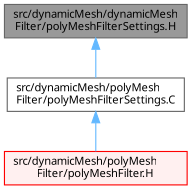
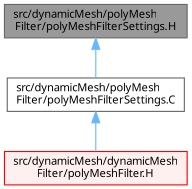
node "src/dynamicMesh/dynamicMesh Filter/polyMeshFilterSettings.H": label "src/dynamicMesh/dynamicMesh Filter/polyMeshFilterSettings.H" -> "src/dynamicMesh/polyMesh Filter/polyMeshFilterSettings.H"
node "src/dynamicMesh/polyMesh Filter/polyMeshFilter.H": label "src/dynamicMesh/polyMesh Filter/polyMeshFilter.H" -> "src/dynamicMesh/dynamicMesh Filter/polyMeshFilter.H"
